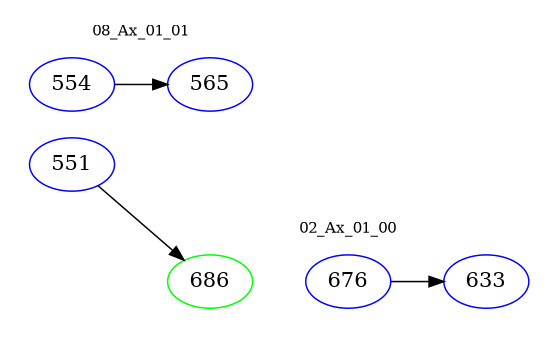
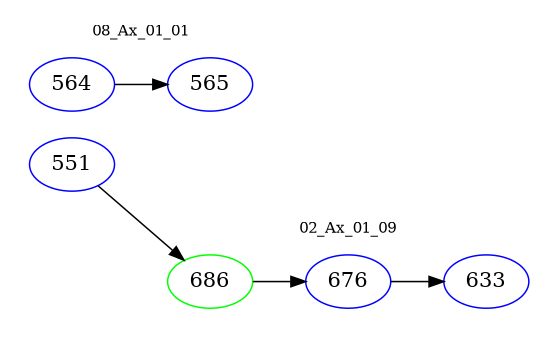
node "554": label "554" -> "564"
cluster "02_Ax_01_00": label "02_Ax_01_00" -> "02_Ax_01_09"
edge "686" -> "676": added
